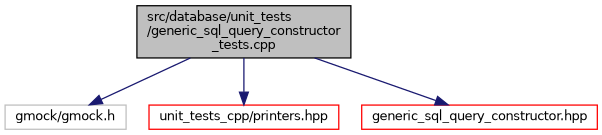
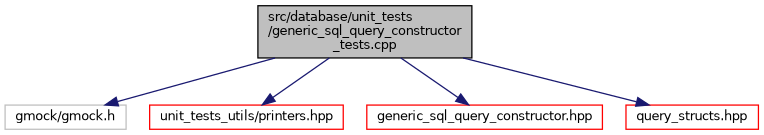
node "unit_tests_cpp/printers.hpp": label "unit_tests_cpp/printers.hpp" -> "unit_tests_utils/printers.hpp"
node "query_structs.hpp": added
